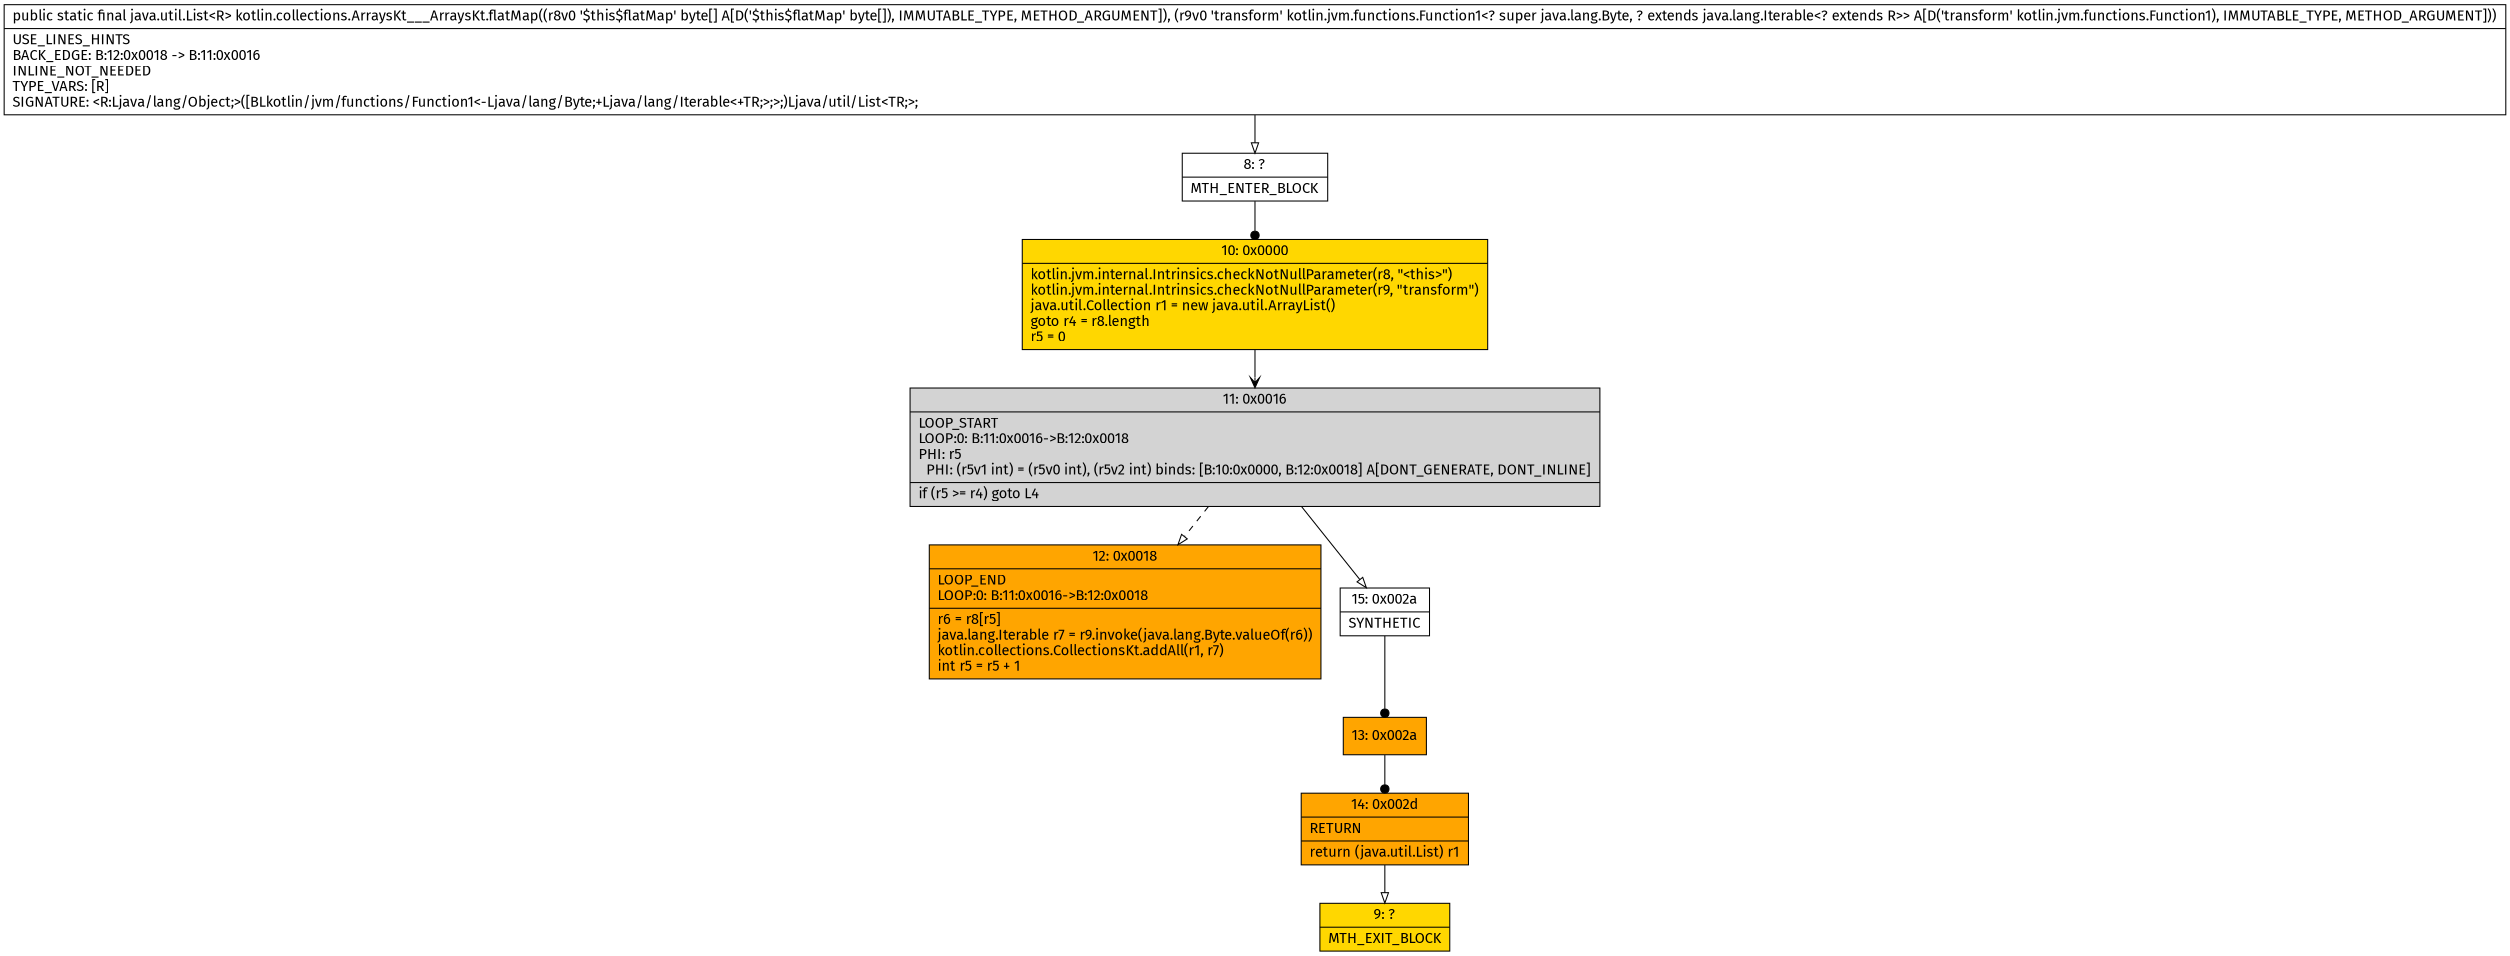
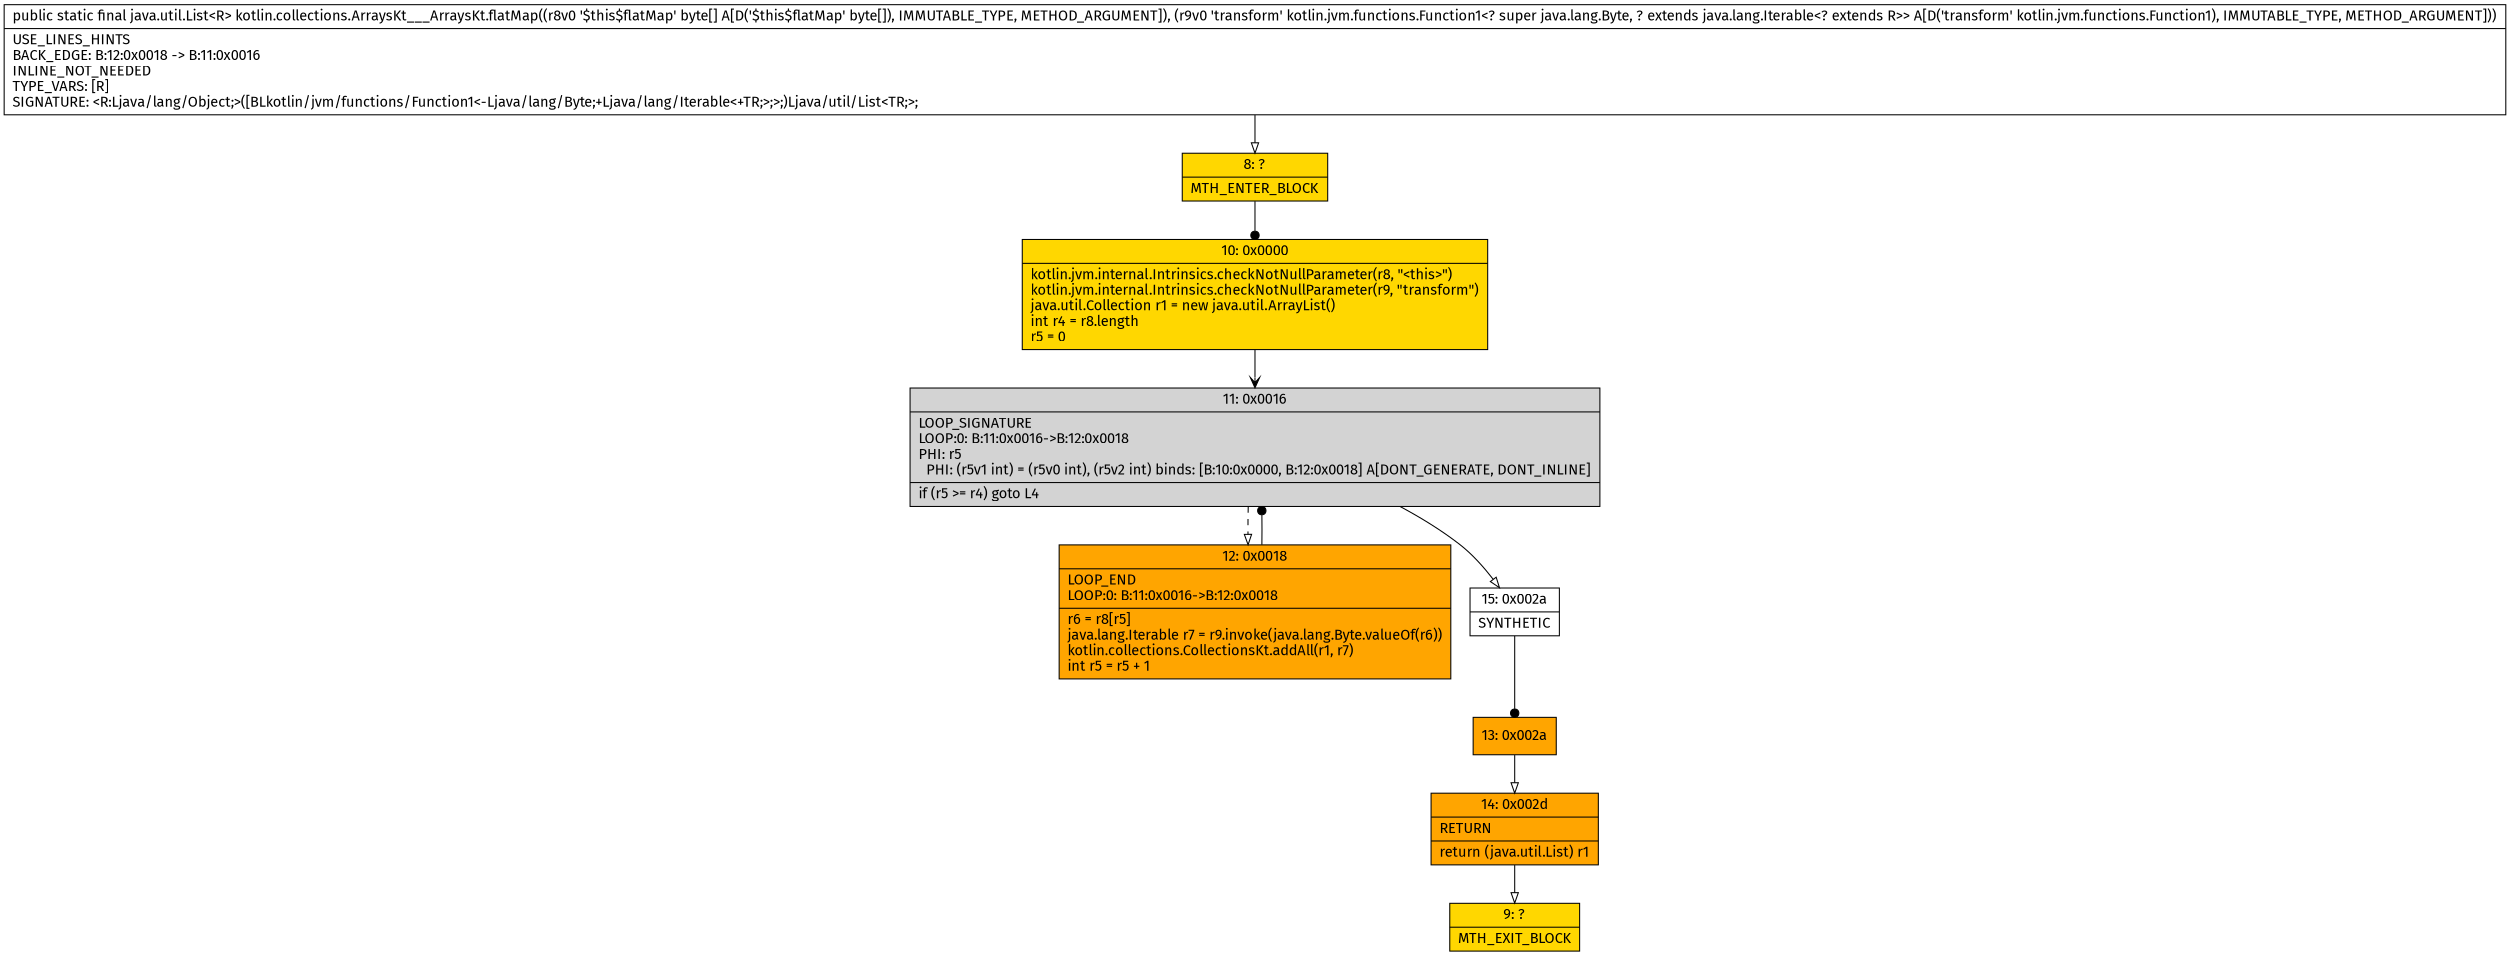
node "8: ?": fillcolor white -> gold
node "10: 0x0000": text "goto r4 = r8.length" -> "int r4 = r8.length"
node "11: 0x0016": text "LOOP_START" -> "LOOP_SIGNATURE"
edge "12: 0x0018" -> "11: 0x0016": added
edge "13: 0x002a" -> "14: 0x002d": arrowhead dot -> onormal
